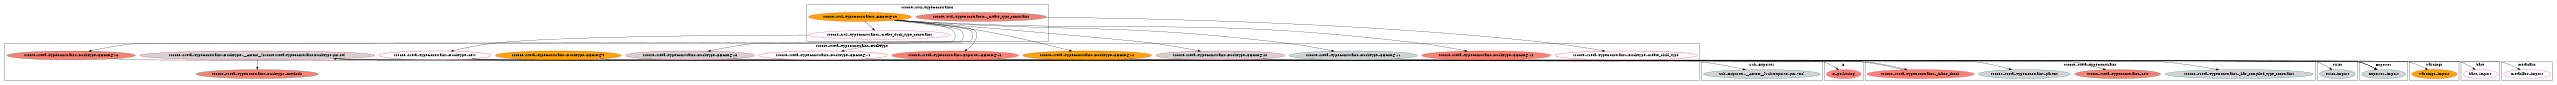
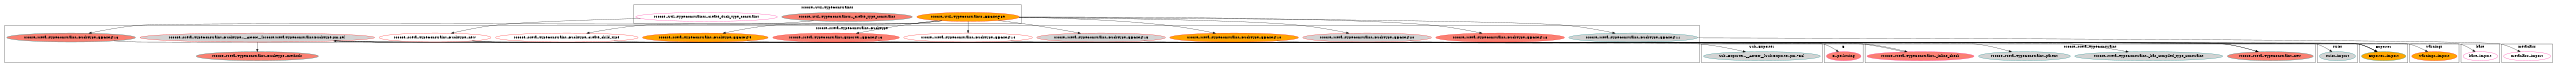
edge "Moose::Util::TypeConstraints::BEGIN@39" -> "Moose::Util::TypeConstraints::create_duck_type_constraint": now "Moose::Util::TypeConstraints::BEGIN@39" -> "Moose::Meta::TypeConstraint::DuckType::BEGIN@9"
edge "Moose::Meta::TypeConstraint::DuckType::create_child_type" -> "Moose::Meta::TypeConstraint::new": added
node "Exporter::import": fillcolor lightgrey -> orange
